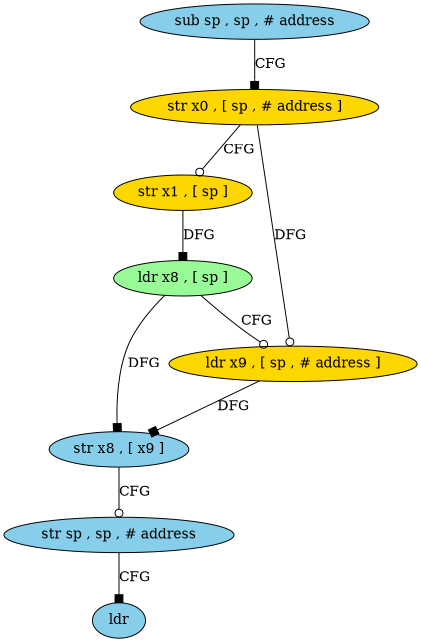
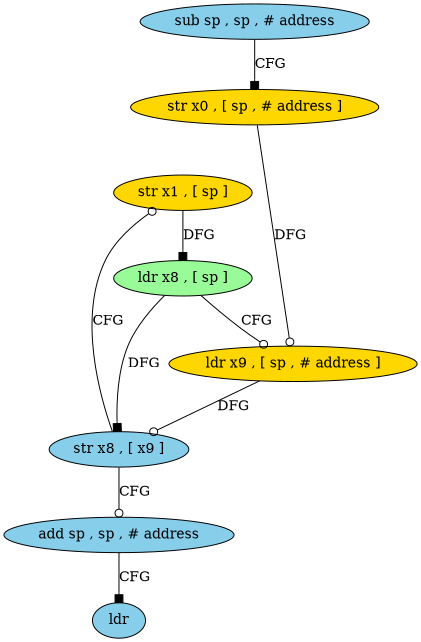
edge "str x0 , [ sp , # address ]" -> "str x1 , [ sp ]": now "str x8 , [ x9 ]" -> "str x1 , [ sp ]"
edge "ldr x9 , [ sp , # address ]" -> "str x8 , [ x9 ]": arrowhead box -> odot
node "str sp , sp , # address": label "str sp , sp , # address" -> "add sp , sp , # address"
